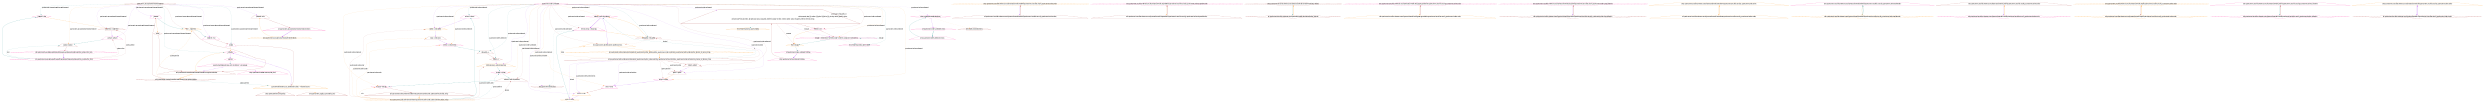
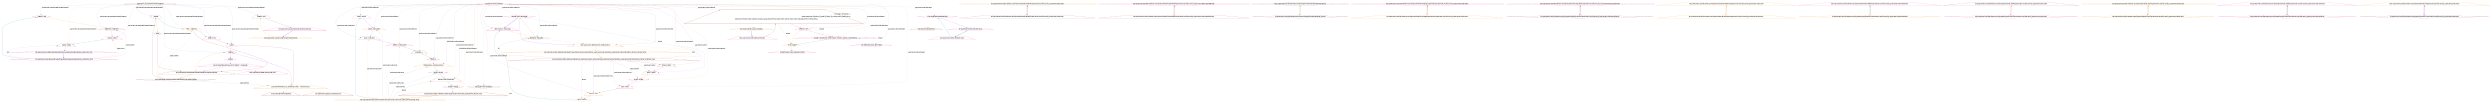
edge "QuantConnect.Orders.OrderEvent" -> "Status = order.Status": added, label "QuantConnect.Orders.OrderEvent"
edge "Exit QuantConnect.Orders.OrderEvent.ToString()" -> "Entry QuantConnect.Orders.OrderEvent.ToString()": now "Entry string.Format(string, params object[])" -> "Entry QuantConnect.Orders.OrderEvent.ToString()"
